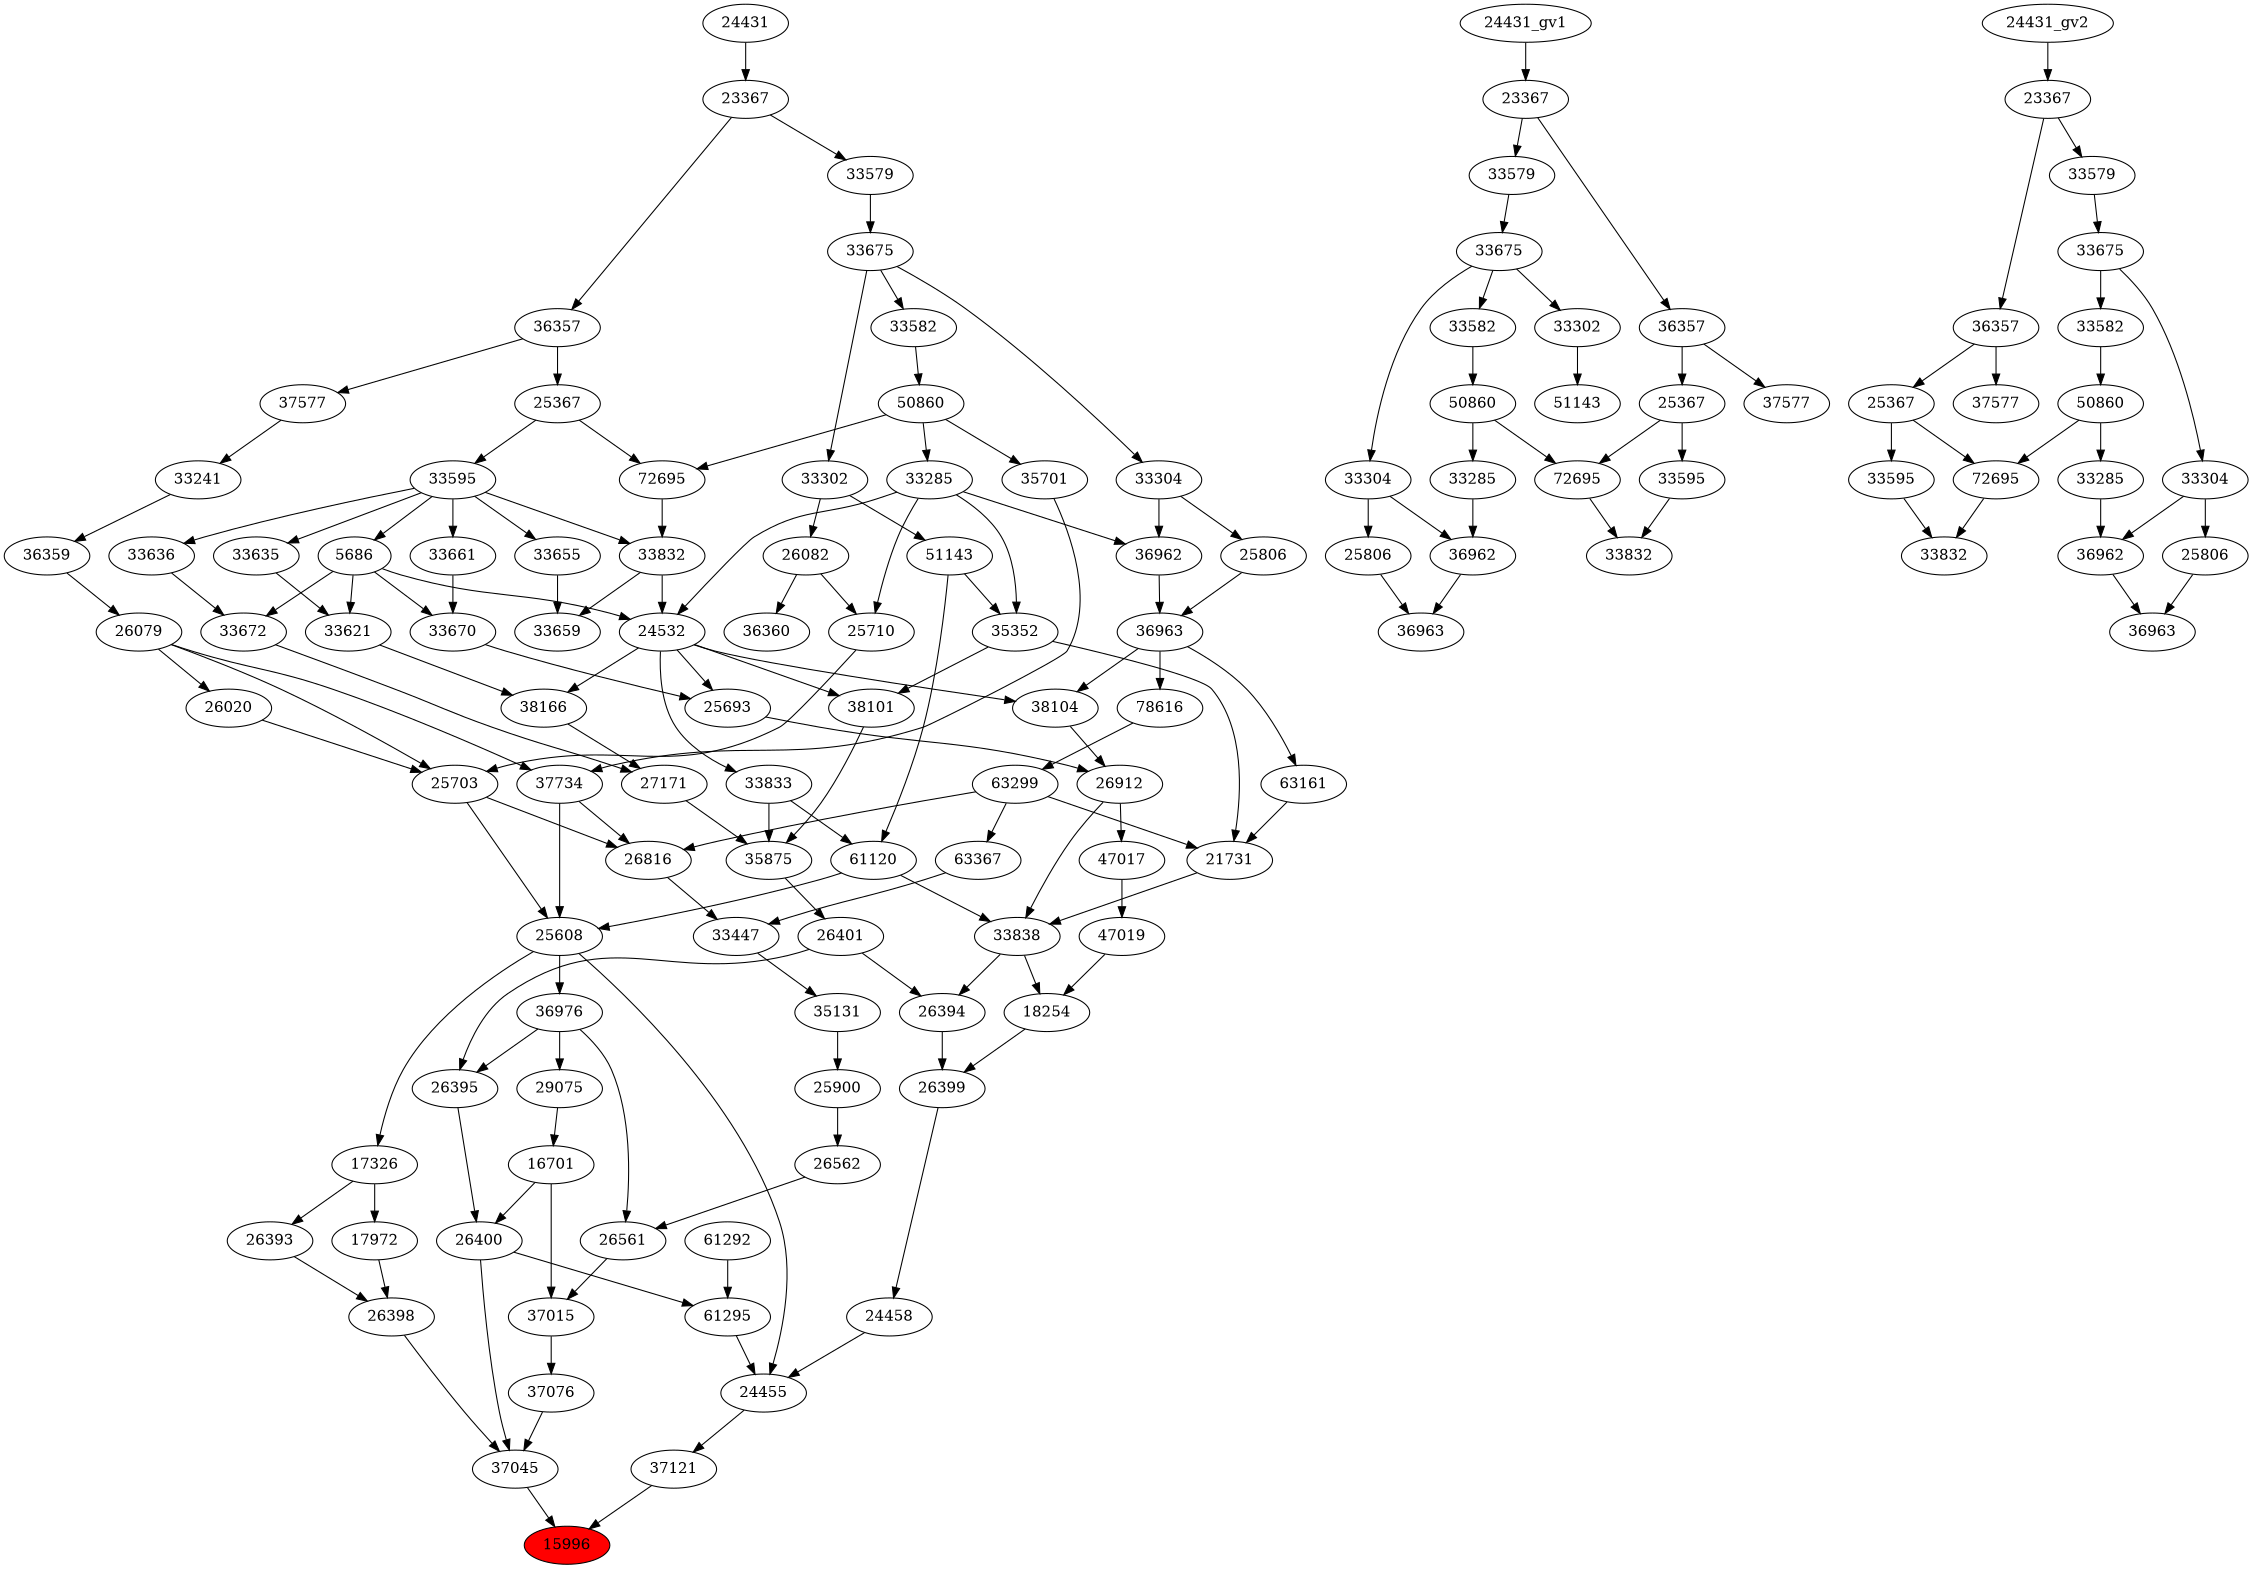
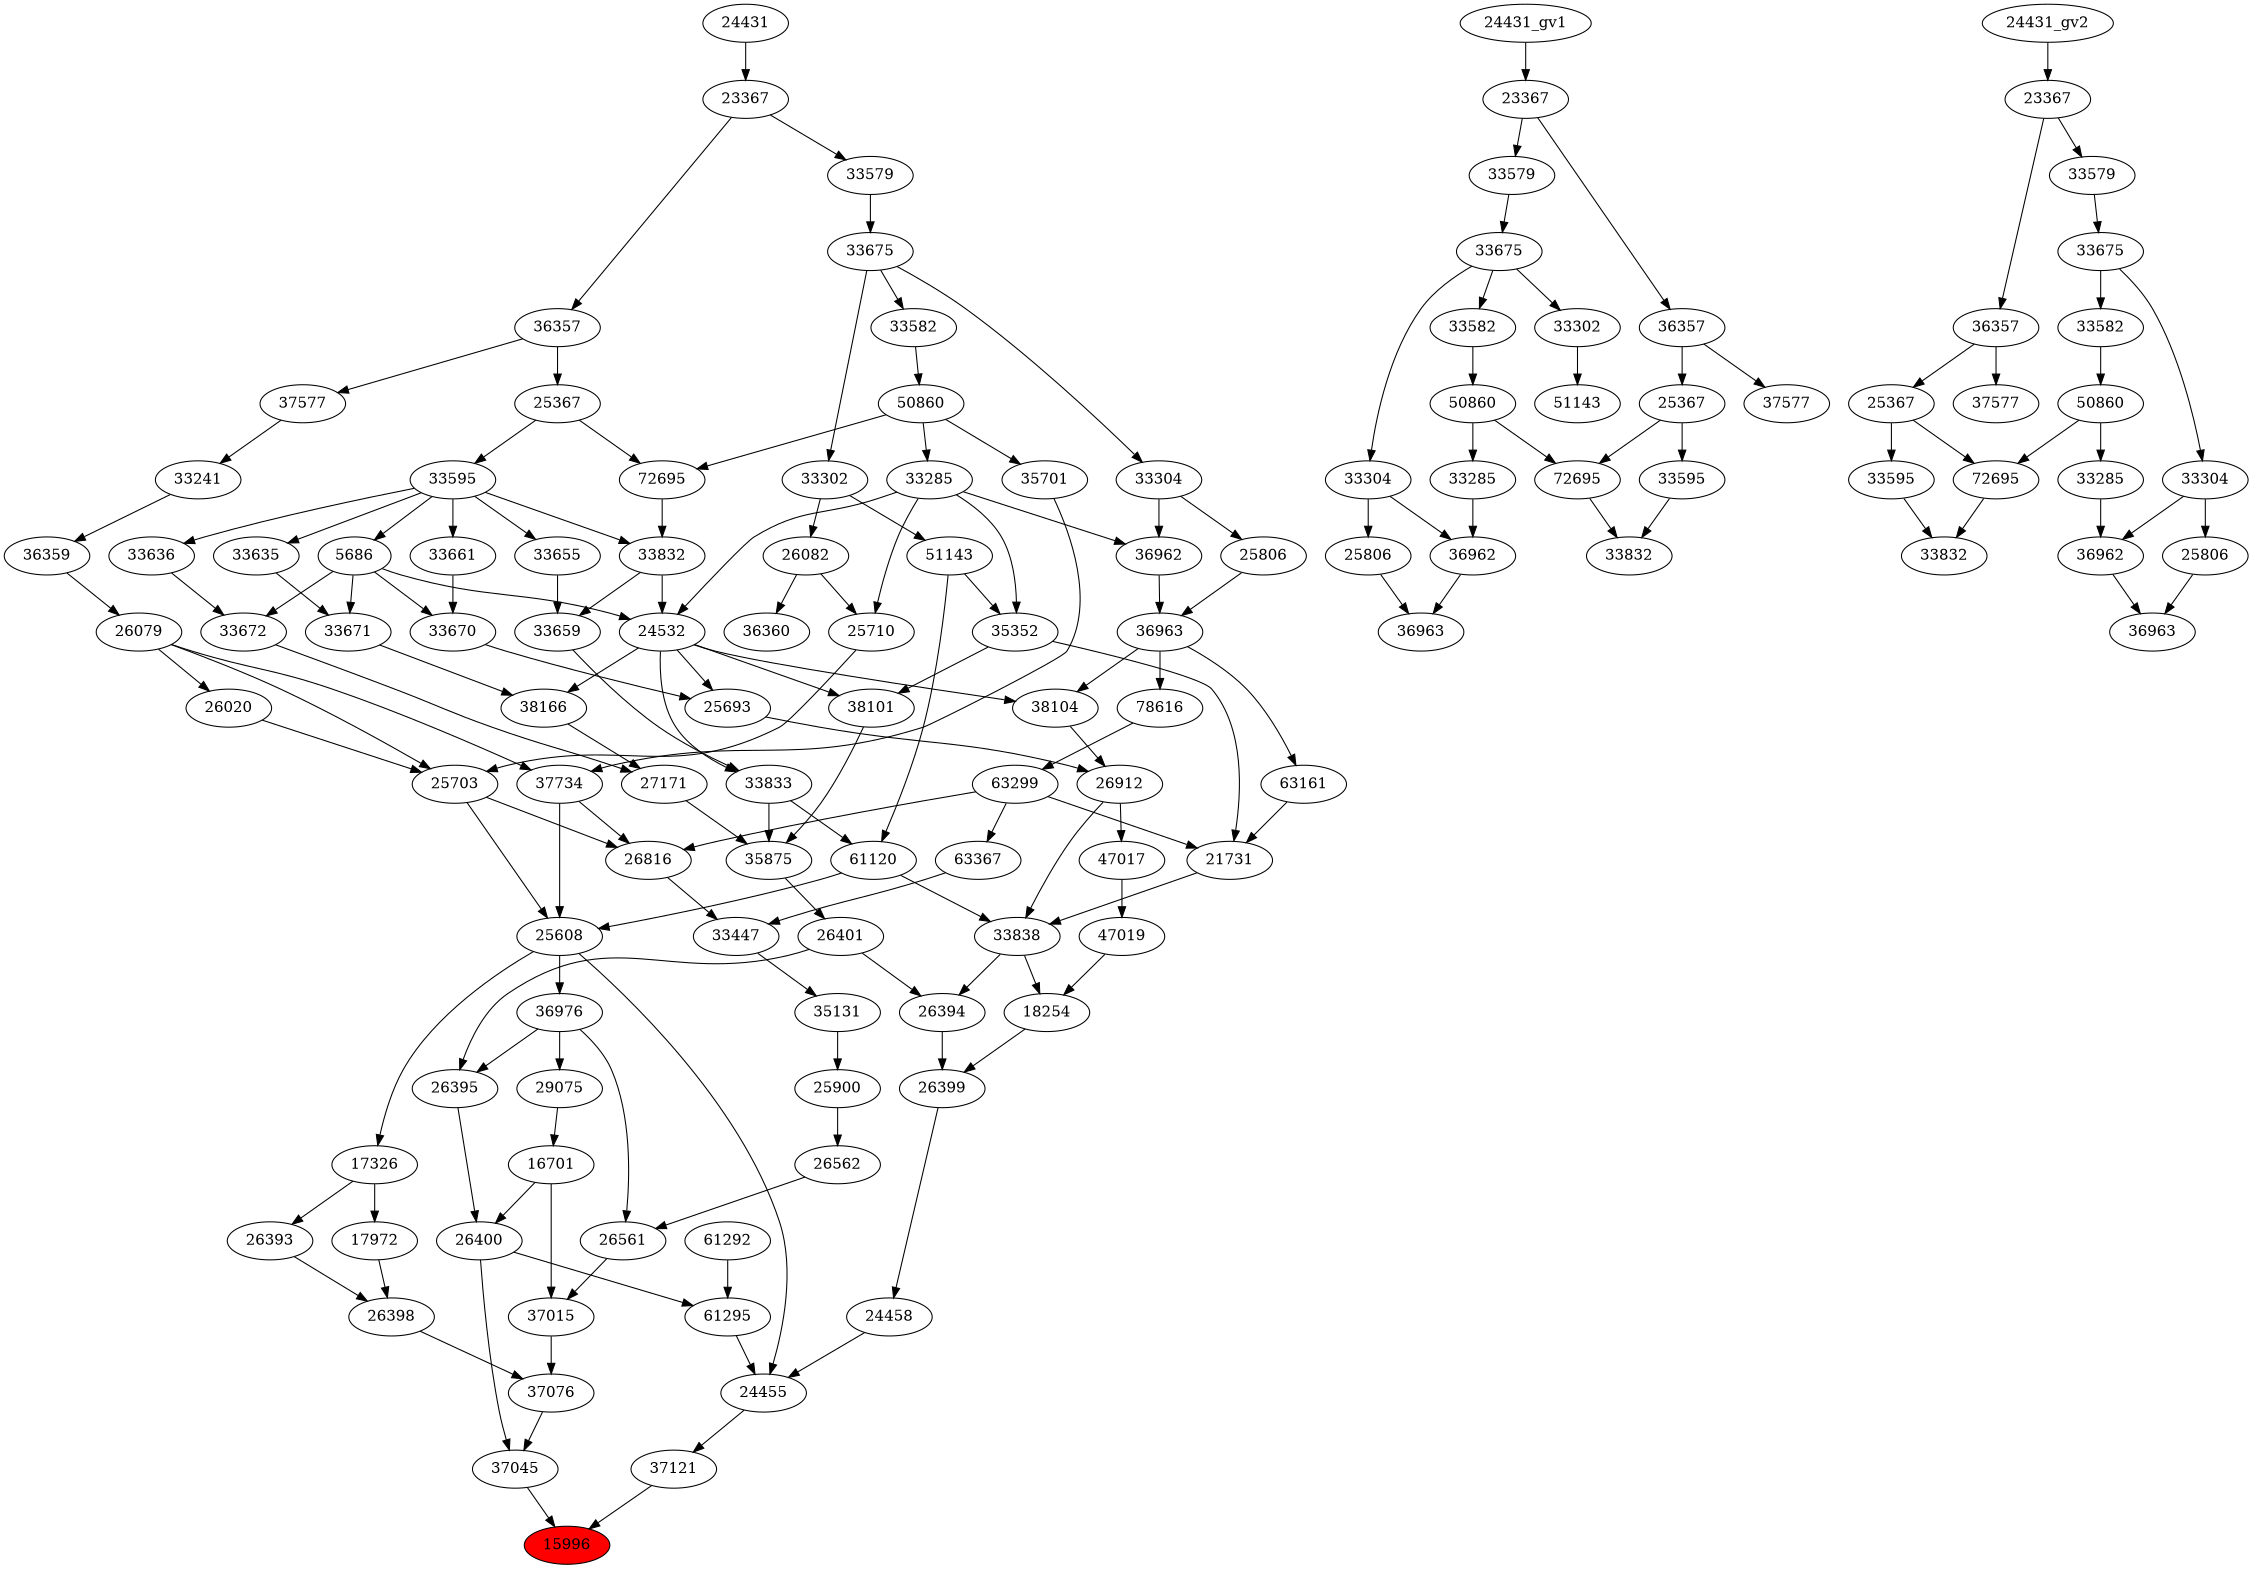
node "33621": label "33621" -> "33671"
edge "33659" -> "33833": added
edge "26398" -> "37045": now "26398" -> "37076"
